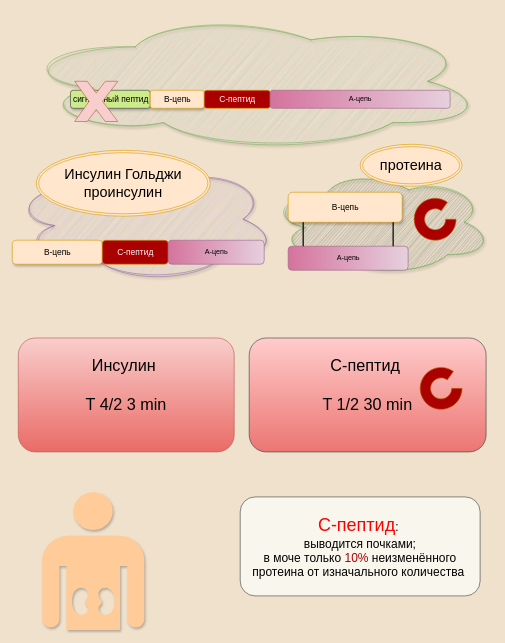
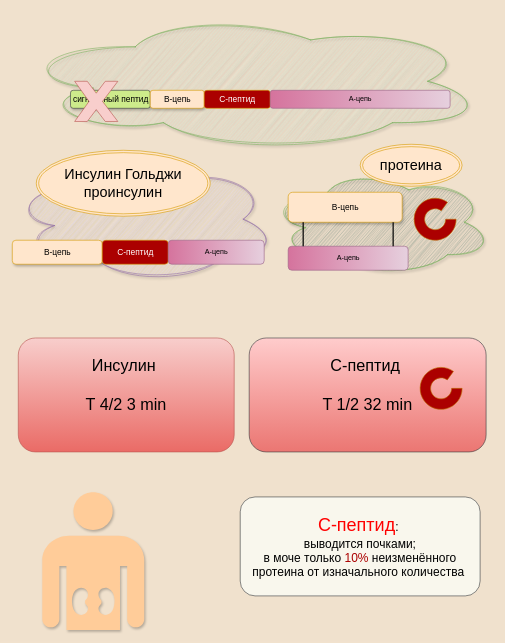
node "C-пептид T 1/2 30 min": label "C-пептид T 1/2 30 min" -> "C-пептид T 1/2 32 min"
